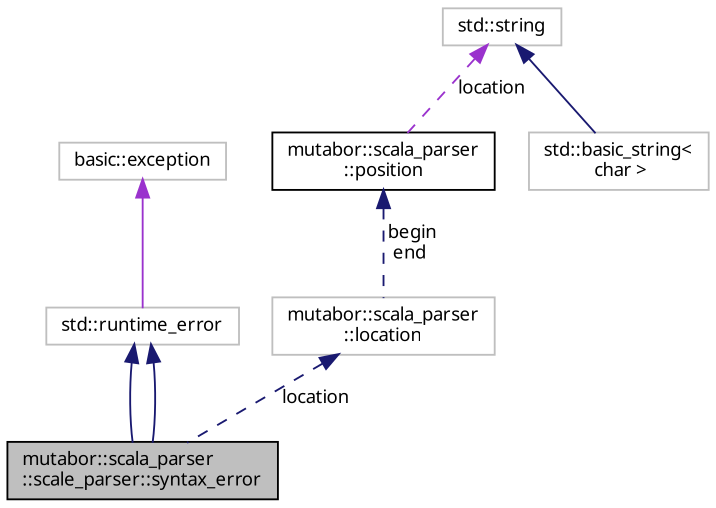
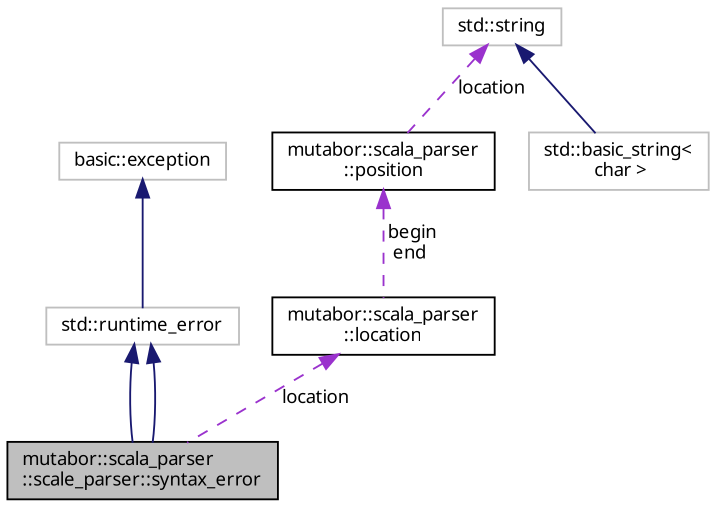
edge "std::runtime_error" -> "basic::exception": color darkorchid3 -> midnightblue
edge "mutabor::scala_parser ::location" -> "mutabor::scala_parser ::position": color midnightblue -> darkorchid3
node "mutabor::scala_parser ::location": color grey75 -> black
edge "mutabor::scala_parser ::scale_parser::syntax_error" -> "mutabor::scala_parser ::location": color midnightblue -> darkorchid3
